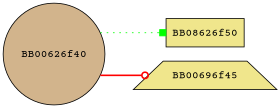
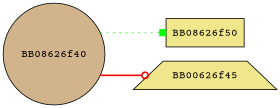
node "BB00626f40": label "BB00626f40" -> "BB08626f40"
node "BB00696f45": label "BB00696f45" -> "BB00626f45"
